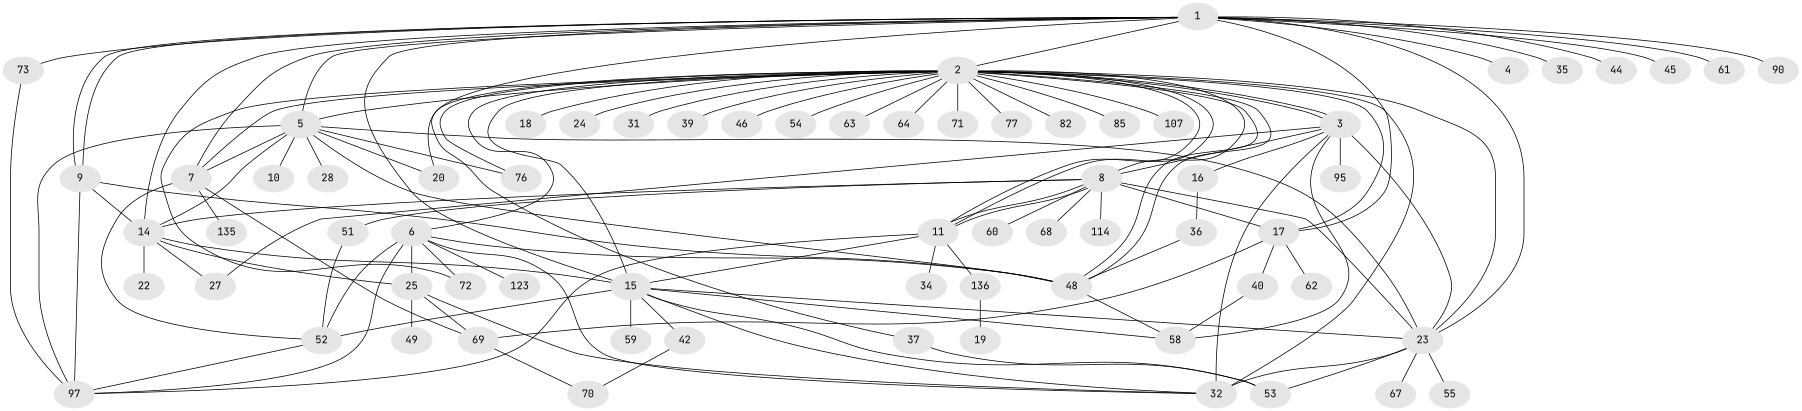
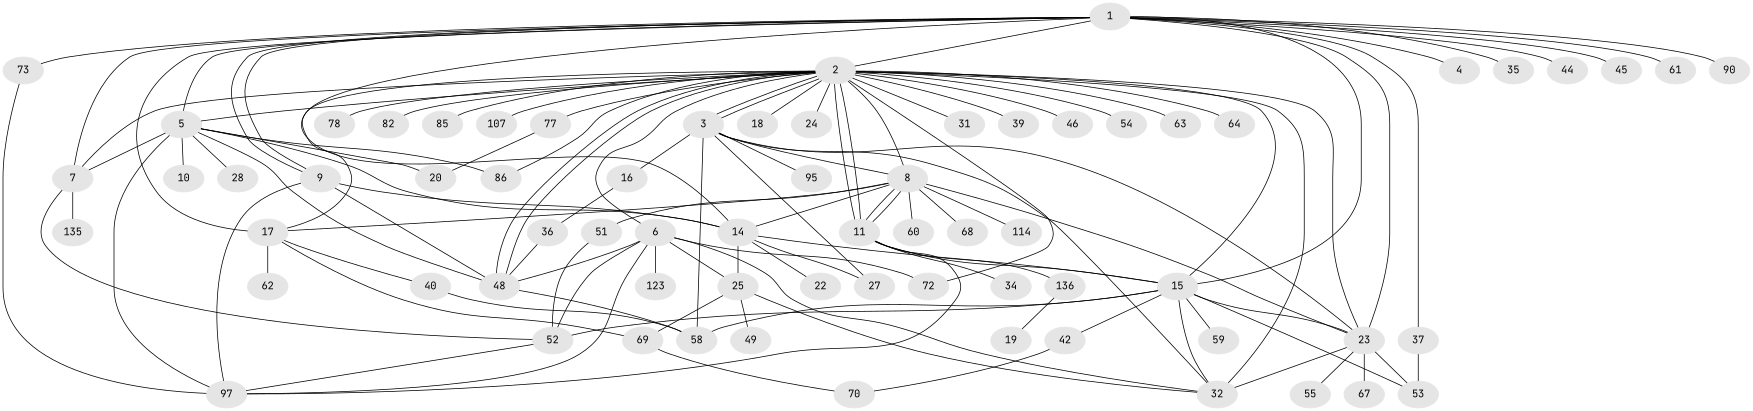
edge "2" -- "20": now "77" -- "20"
node "71": label "71" -> "78"
edge "5" -- "23": removed
node "76": label "76" -> "86"
edge "7" -- "69": removed
